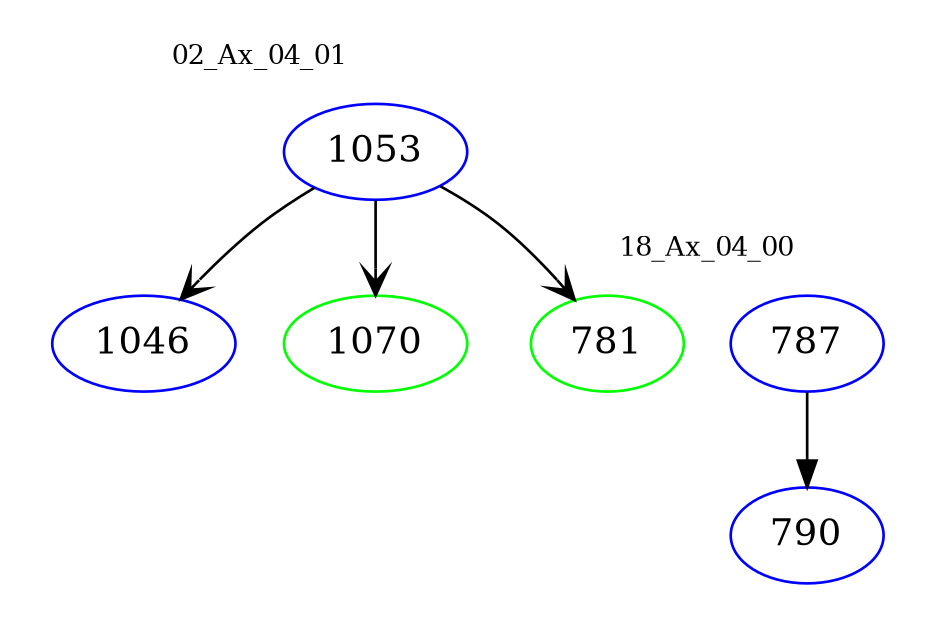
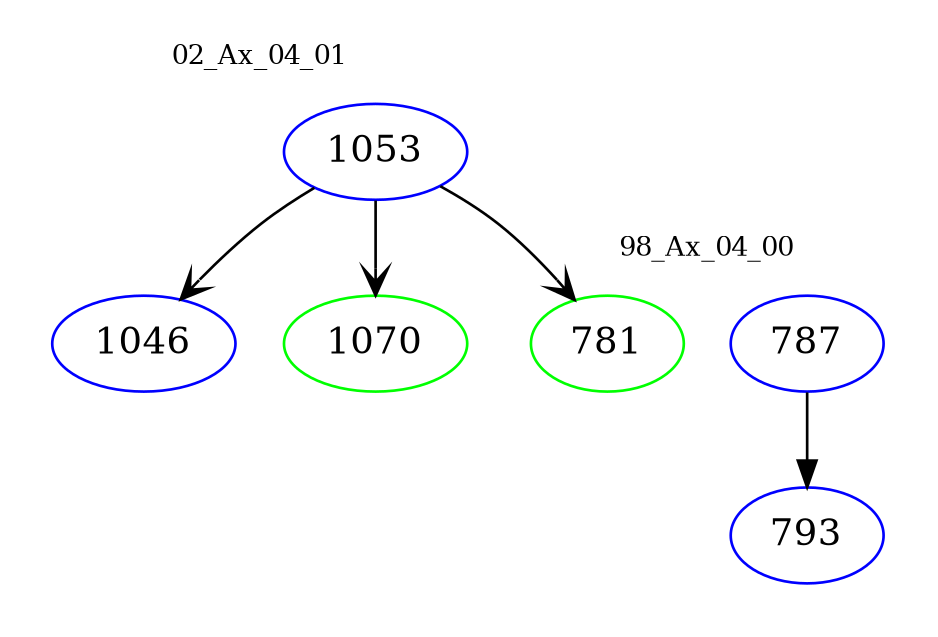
cluster "18_Ax_04_00": label "18_Ax_04_00" -> "98_Ax_04_00"
node "790": label "790" -> "793"
